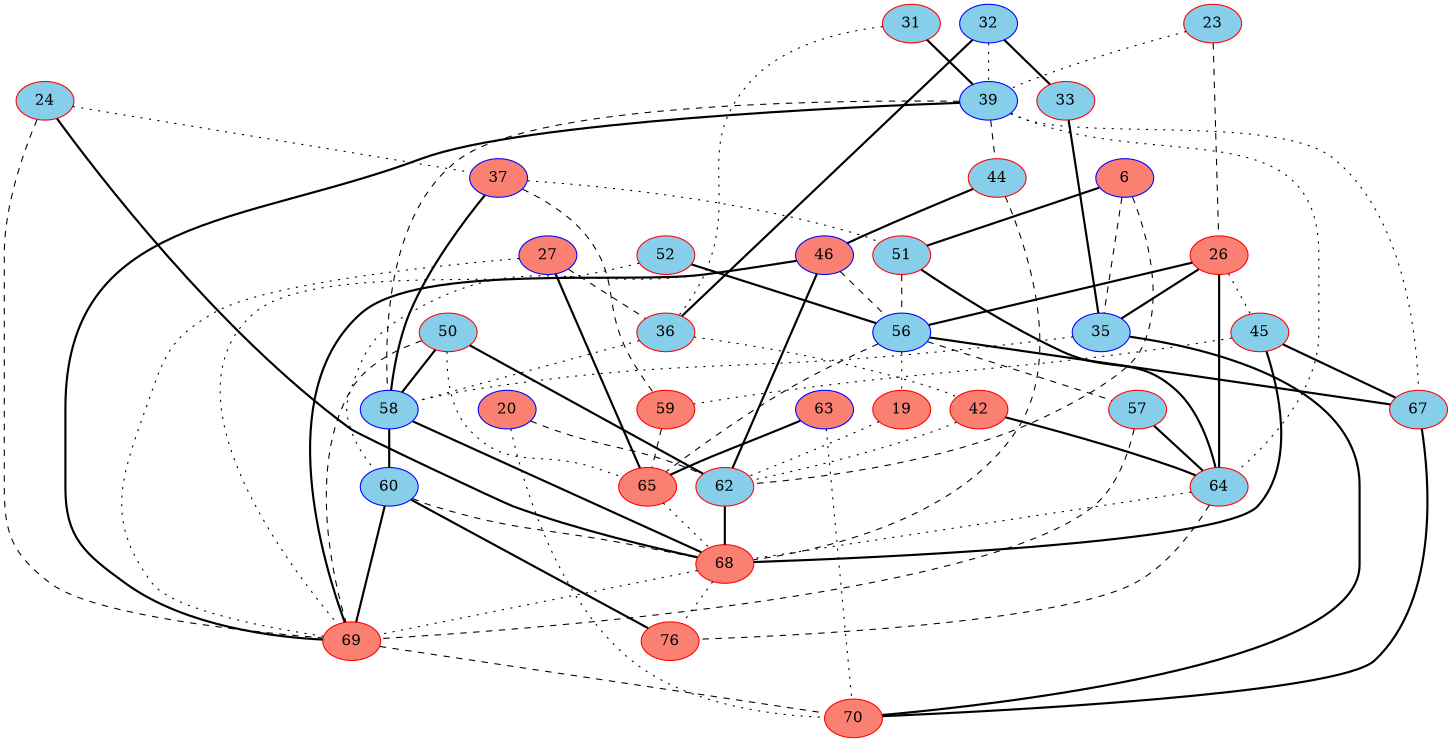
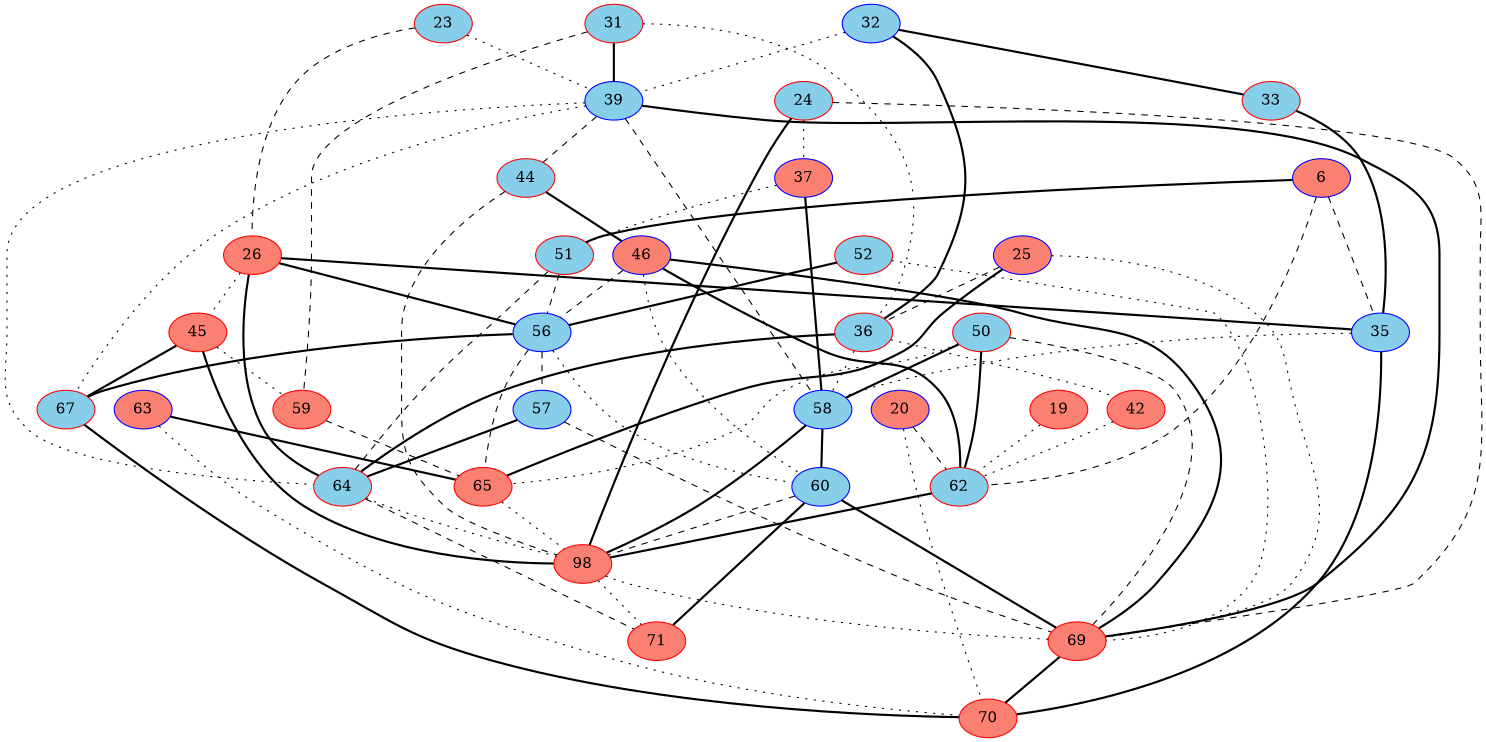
node "27": label "27" -> "25"
edge "37" -- "59": now "31" -- "59"
node "45": fillcolor skyblue -> salmon
edge "51" -- "64": style bold -> dashed
edge "56" -- "19": now "56" -- "60"
node "57": color red -> blue
edge "42" -- "64": now "36" -- "64"
node "68": label "68" -> "98"
node "76": label "76" -> "71"
edge "69" -- "70": style dashed -> bold
